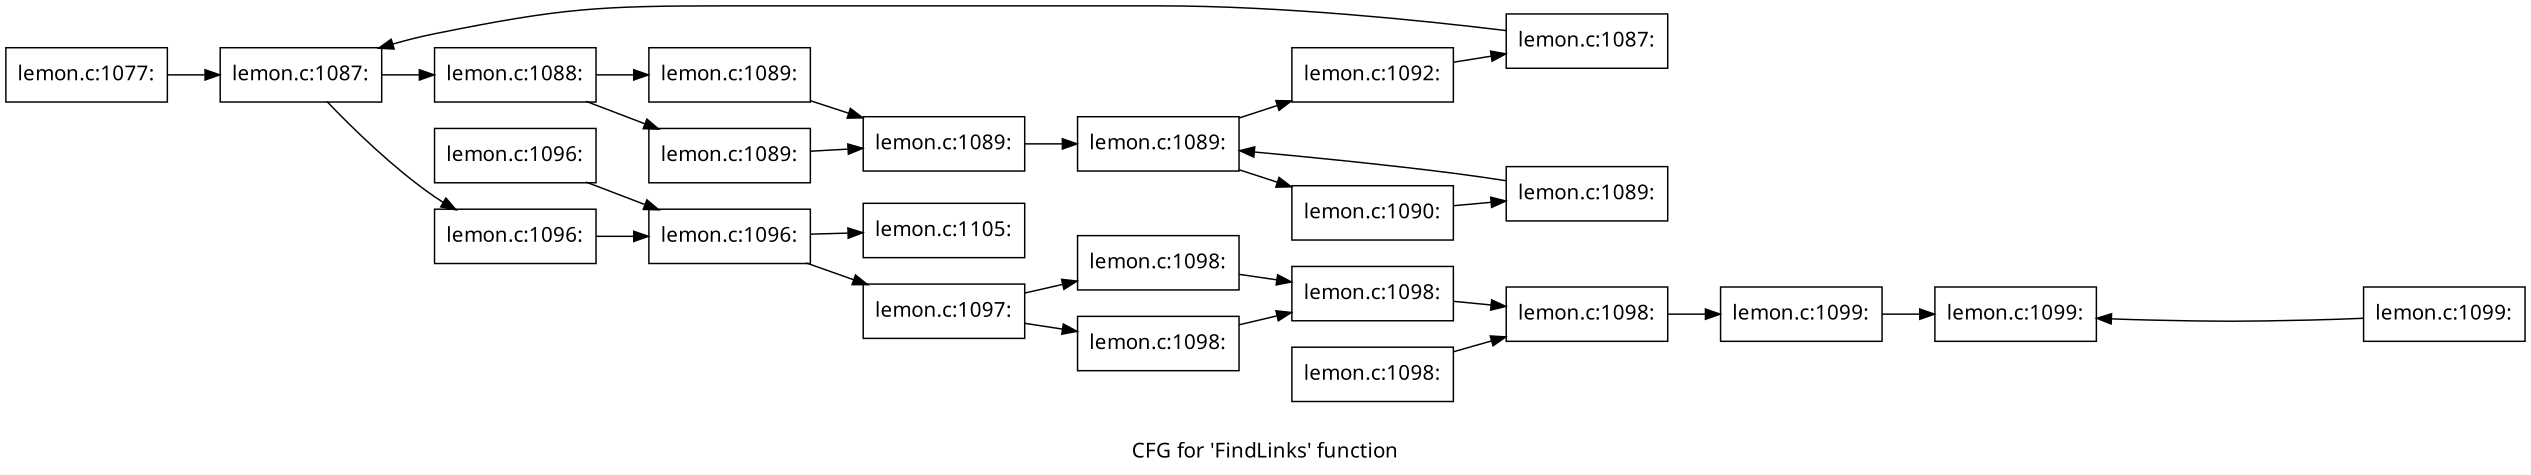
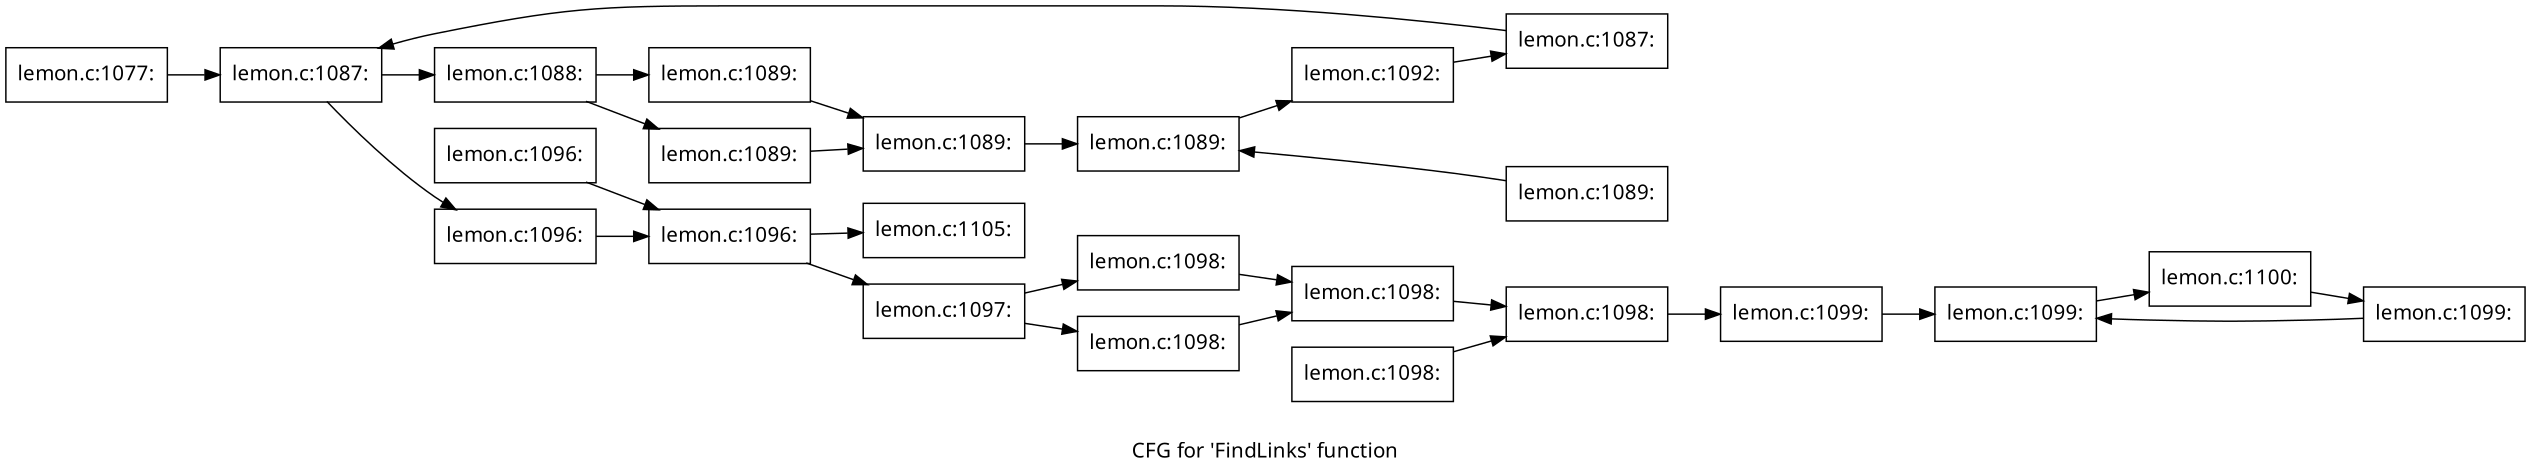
node "lemon.c:1090:": removed
node "lemon.c:1100:": added
